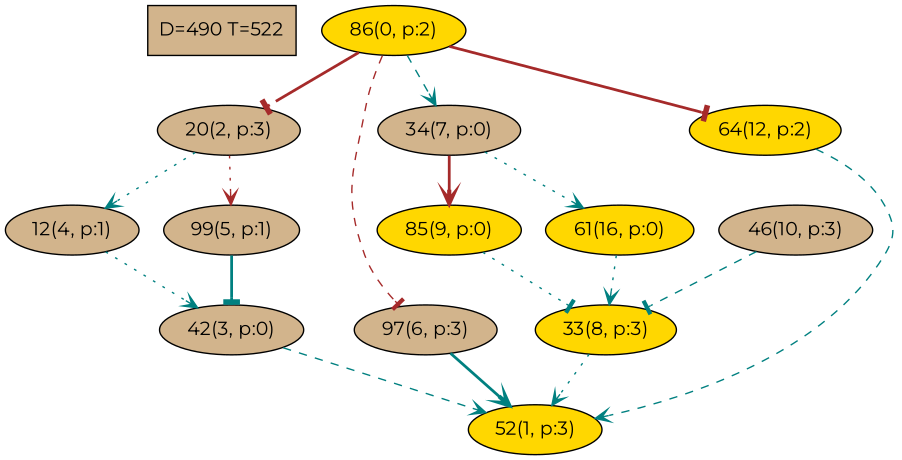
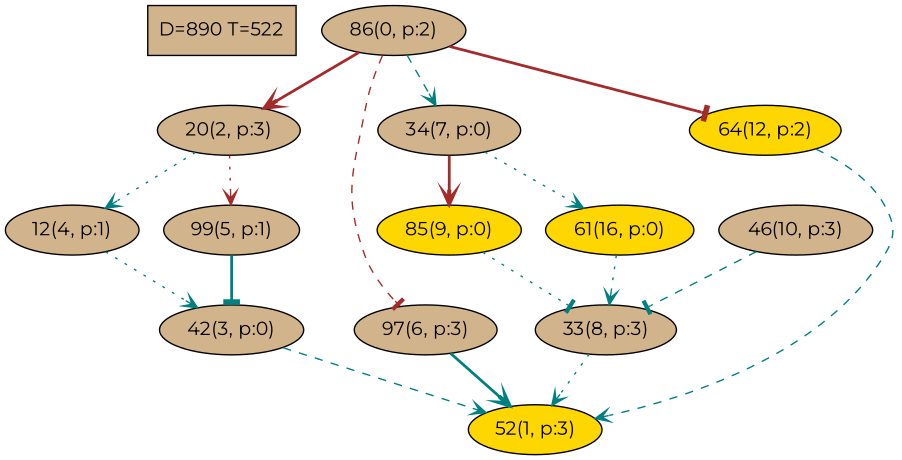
node "D=490 T=522": label "D=490 T=522" -> "D=890 T=522"
node "86(0, p:2)": fillcolor gold -> tan
edge "86(0, p:2)" -> "20(2, p:3)": arrowhead tee -> vee
node "33(8, p:3)": fillcolor gold -> tan
